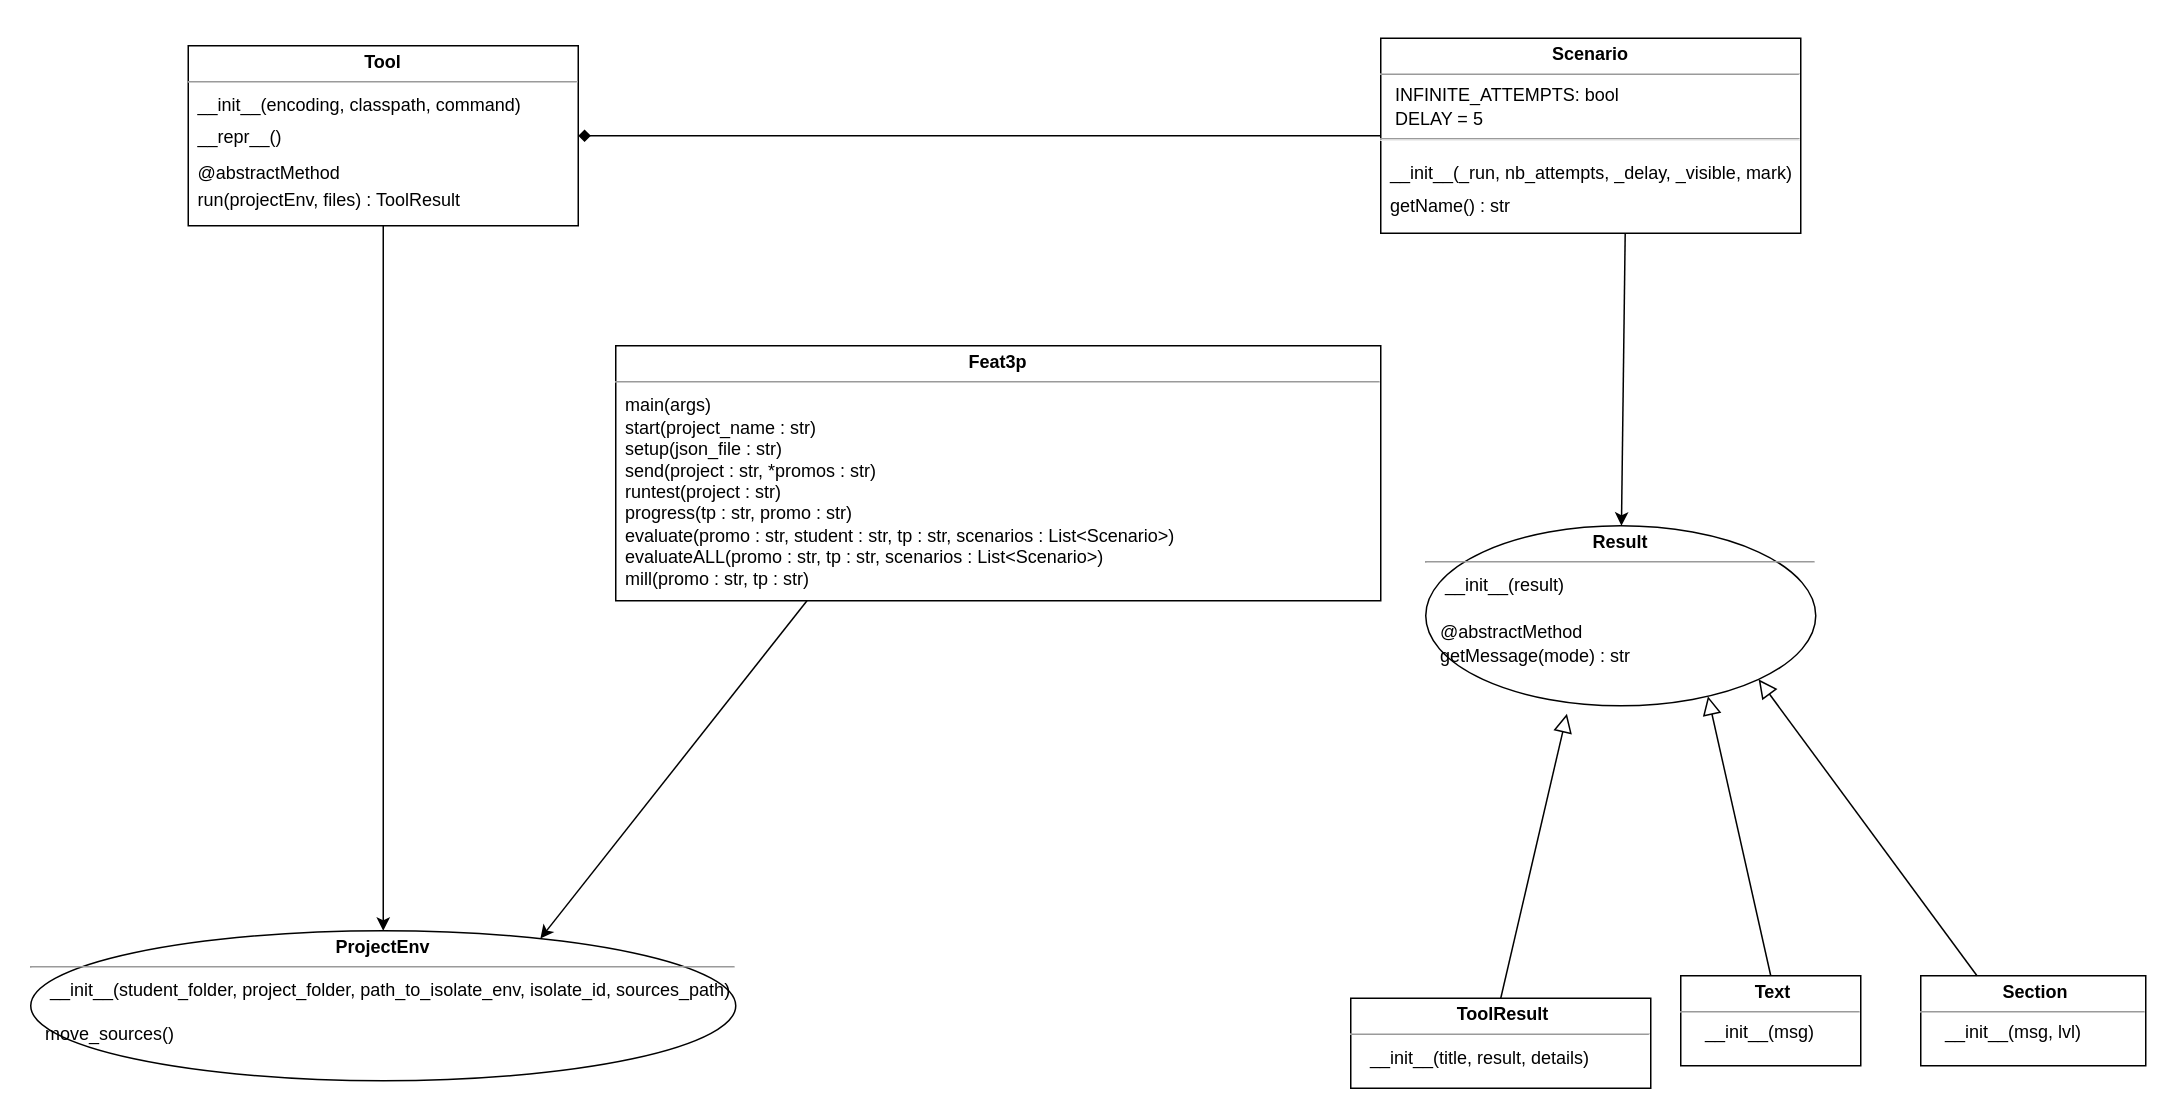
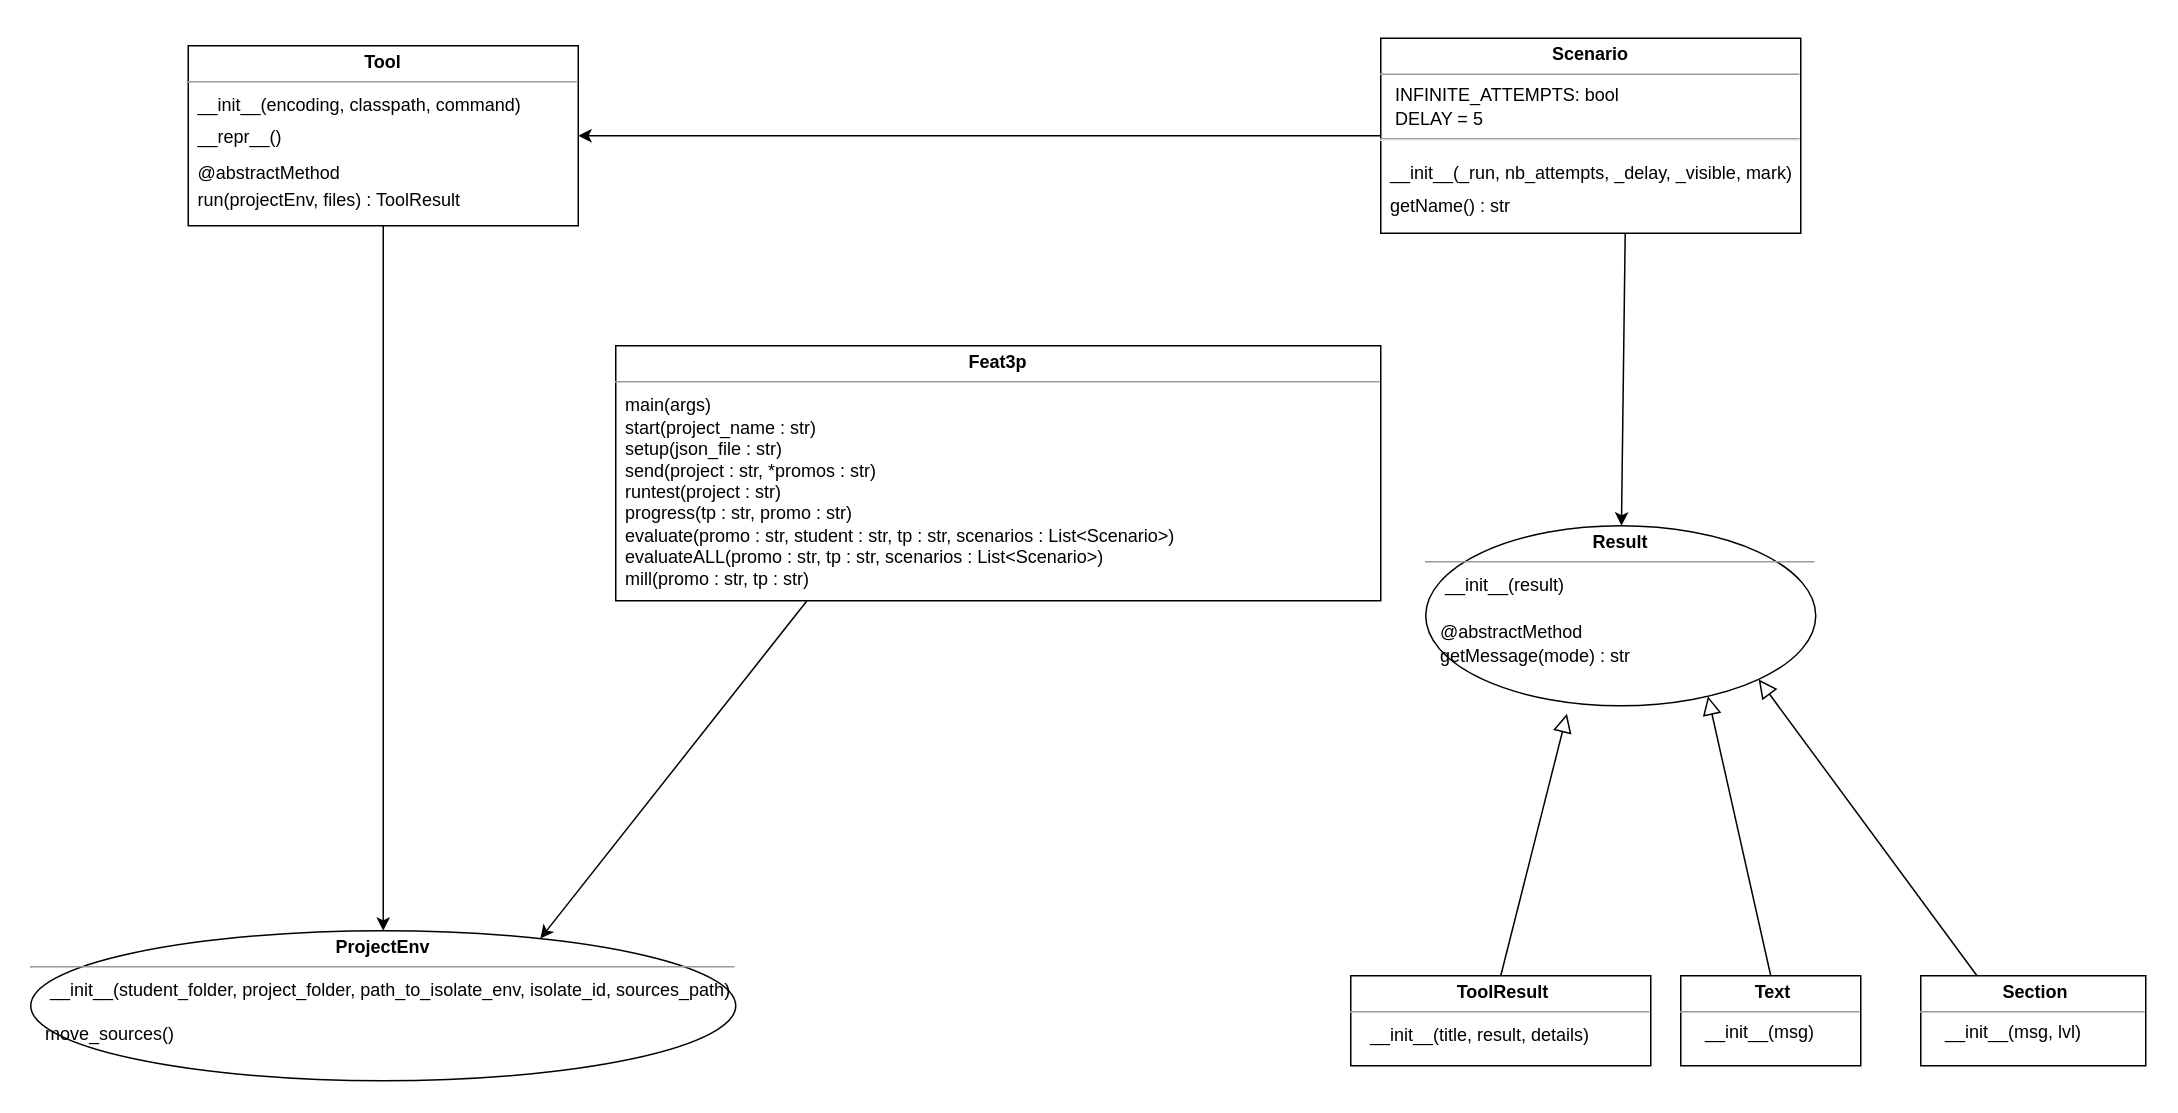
edge "Scenario INFINITE_ATTEMPTS: bool DELAY = 5 __init__(_run, nb_attempts, _delay, _visible, mark) getName() : str" -> "Tool __init__(encoding, classpath, command) __repr__() @abstractMethod run(projectEnv, files) : ToolResult": arrowhead diamond -> classic
node "ToolResult __init__(title, result, details)": moved (1501, 1043) -> (1501, 1021)
